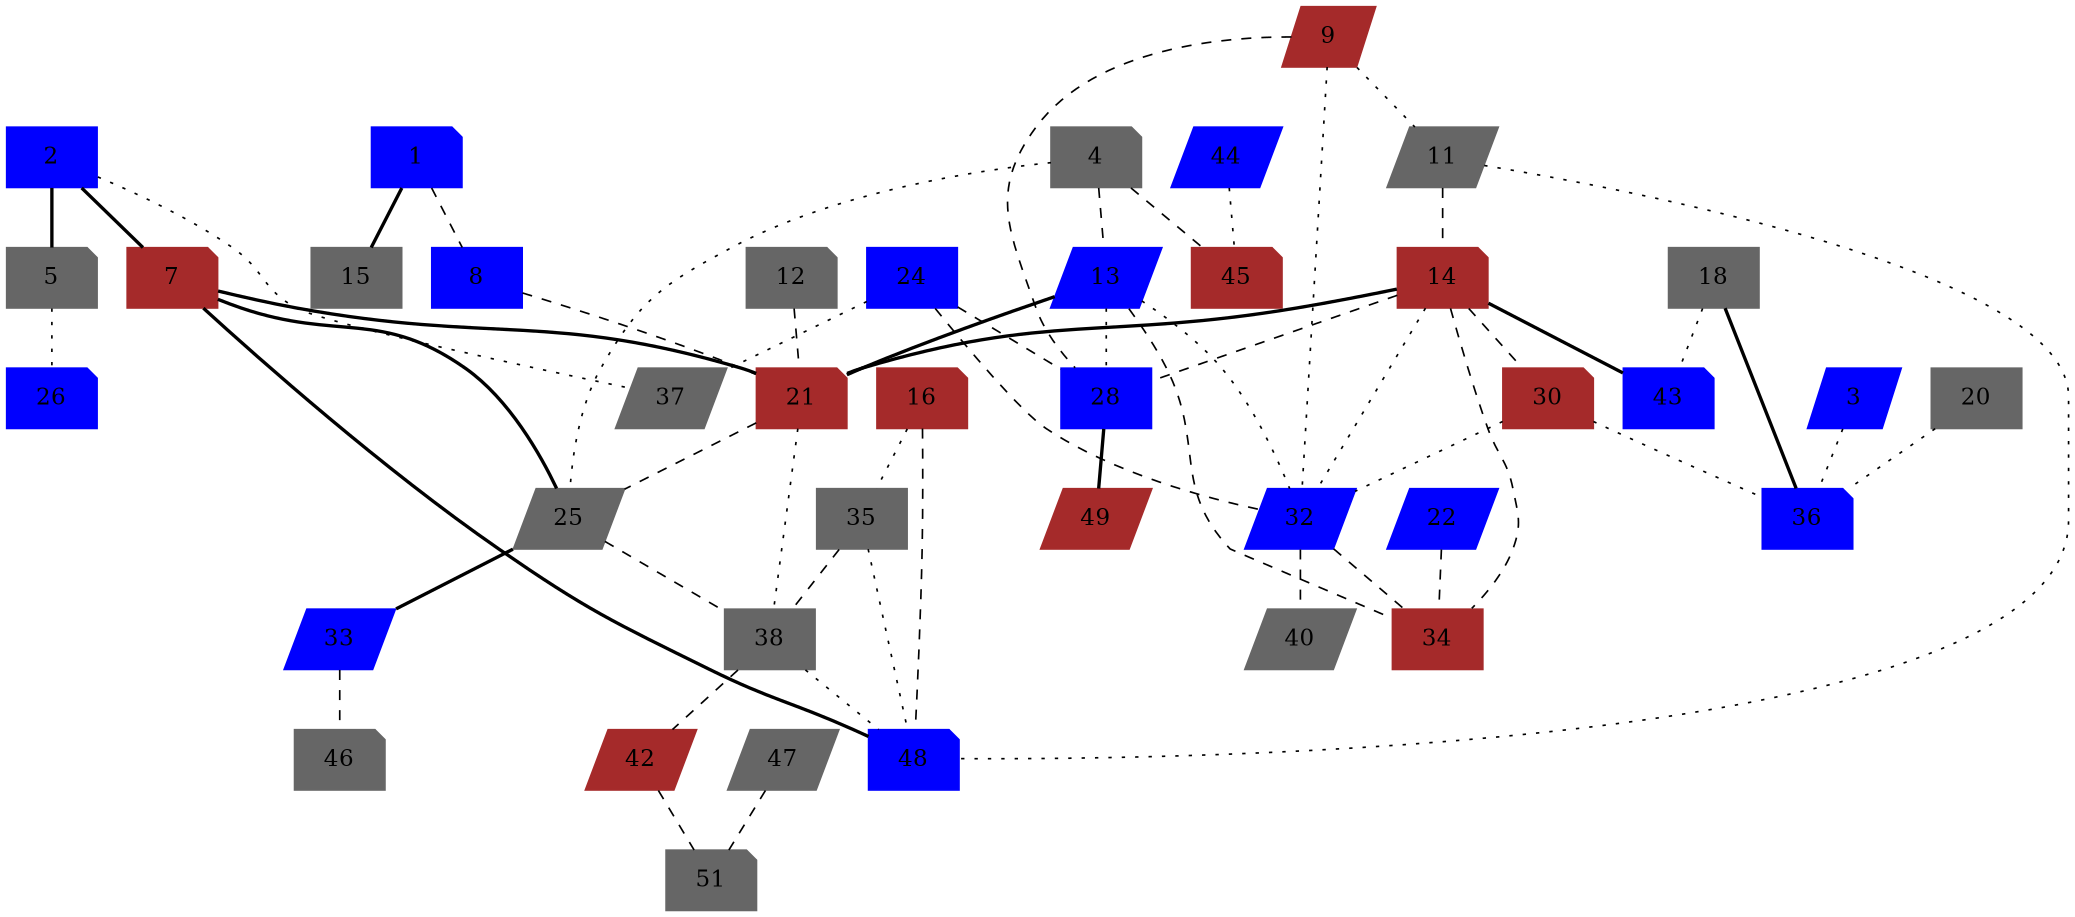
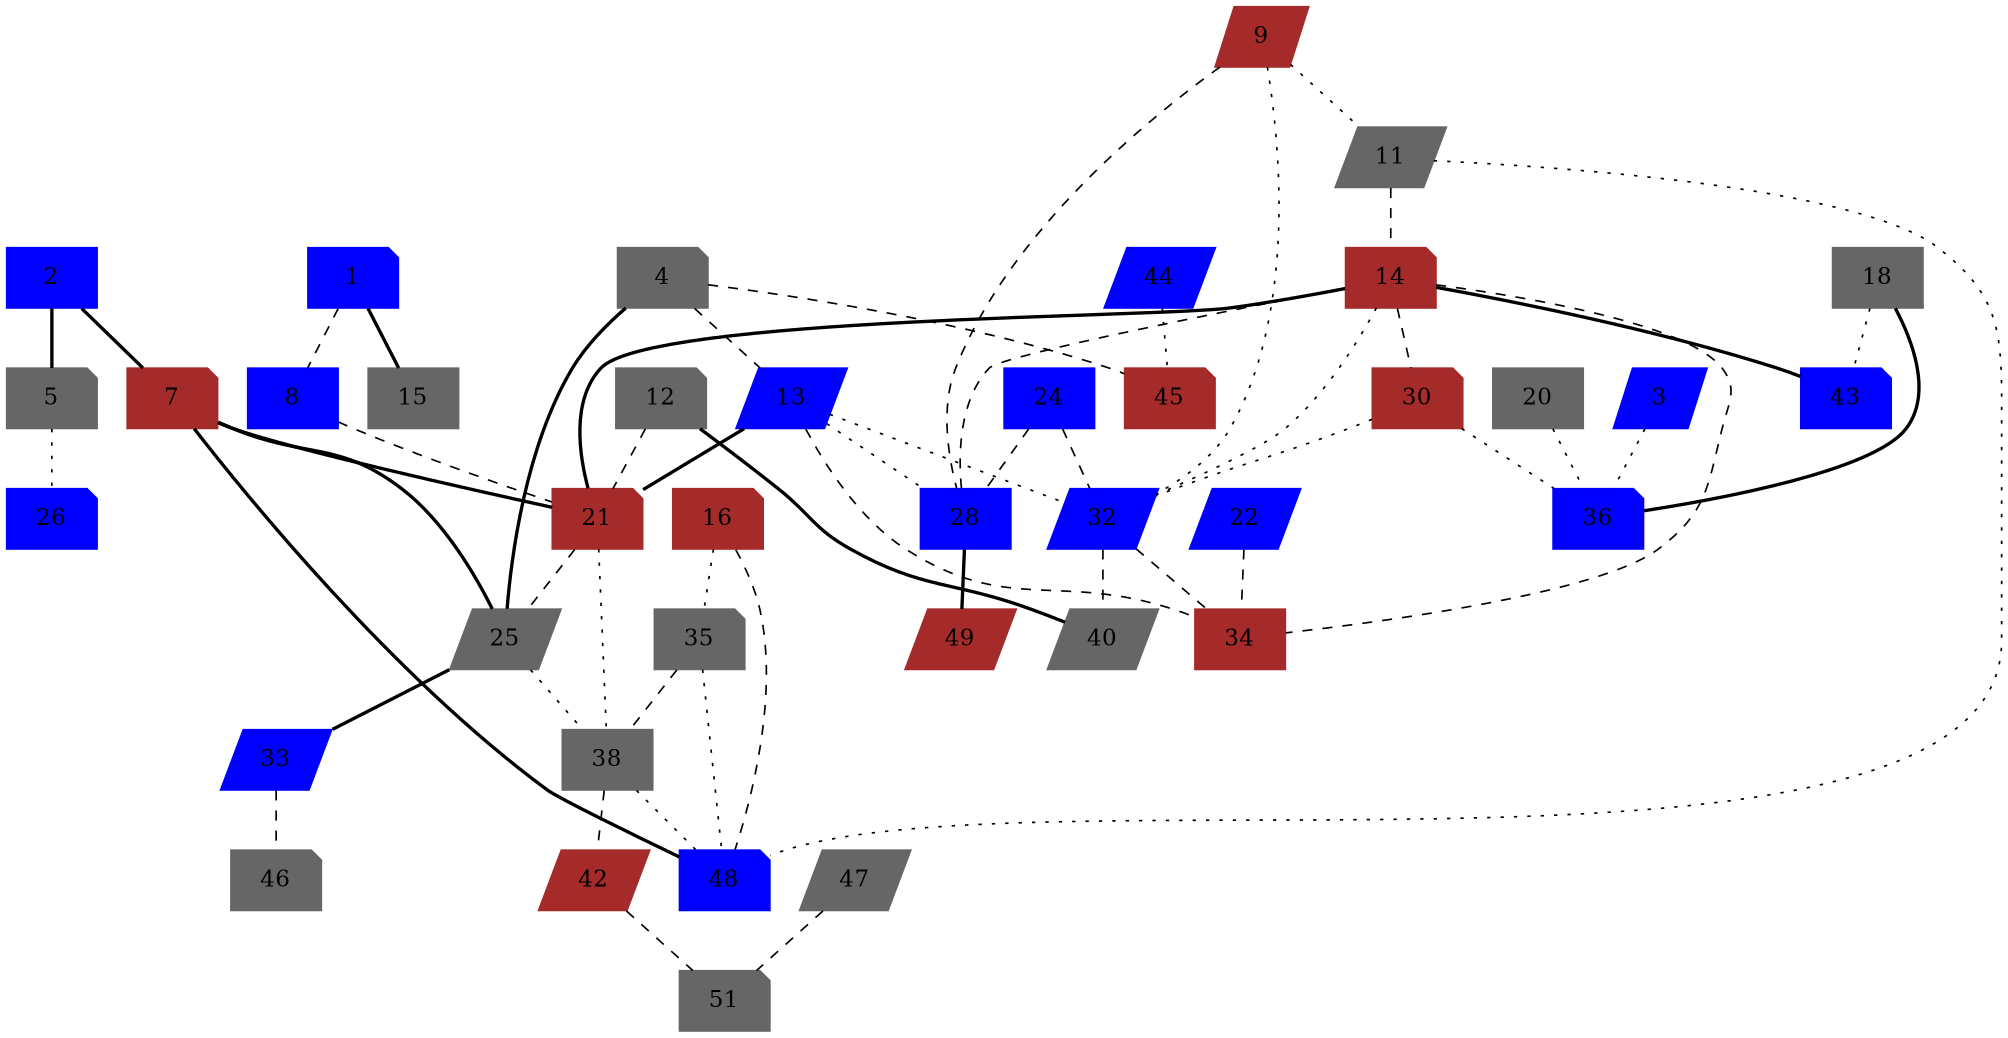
edge "4" -- "25": style dotted -> bold
node "37": removed
node "35": shape box -> note
edge "12" -- "40": added
edge "25" -- "38": style dashed -> dotted
